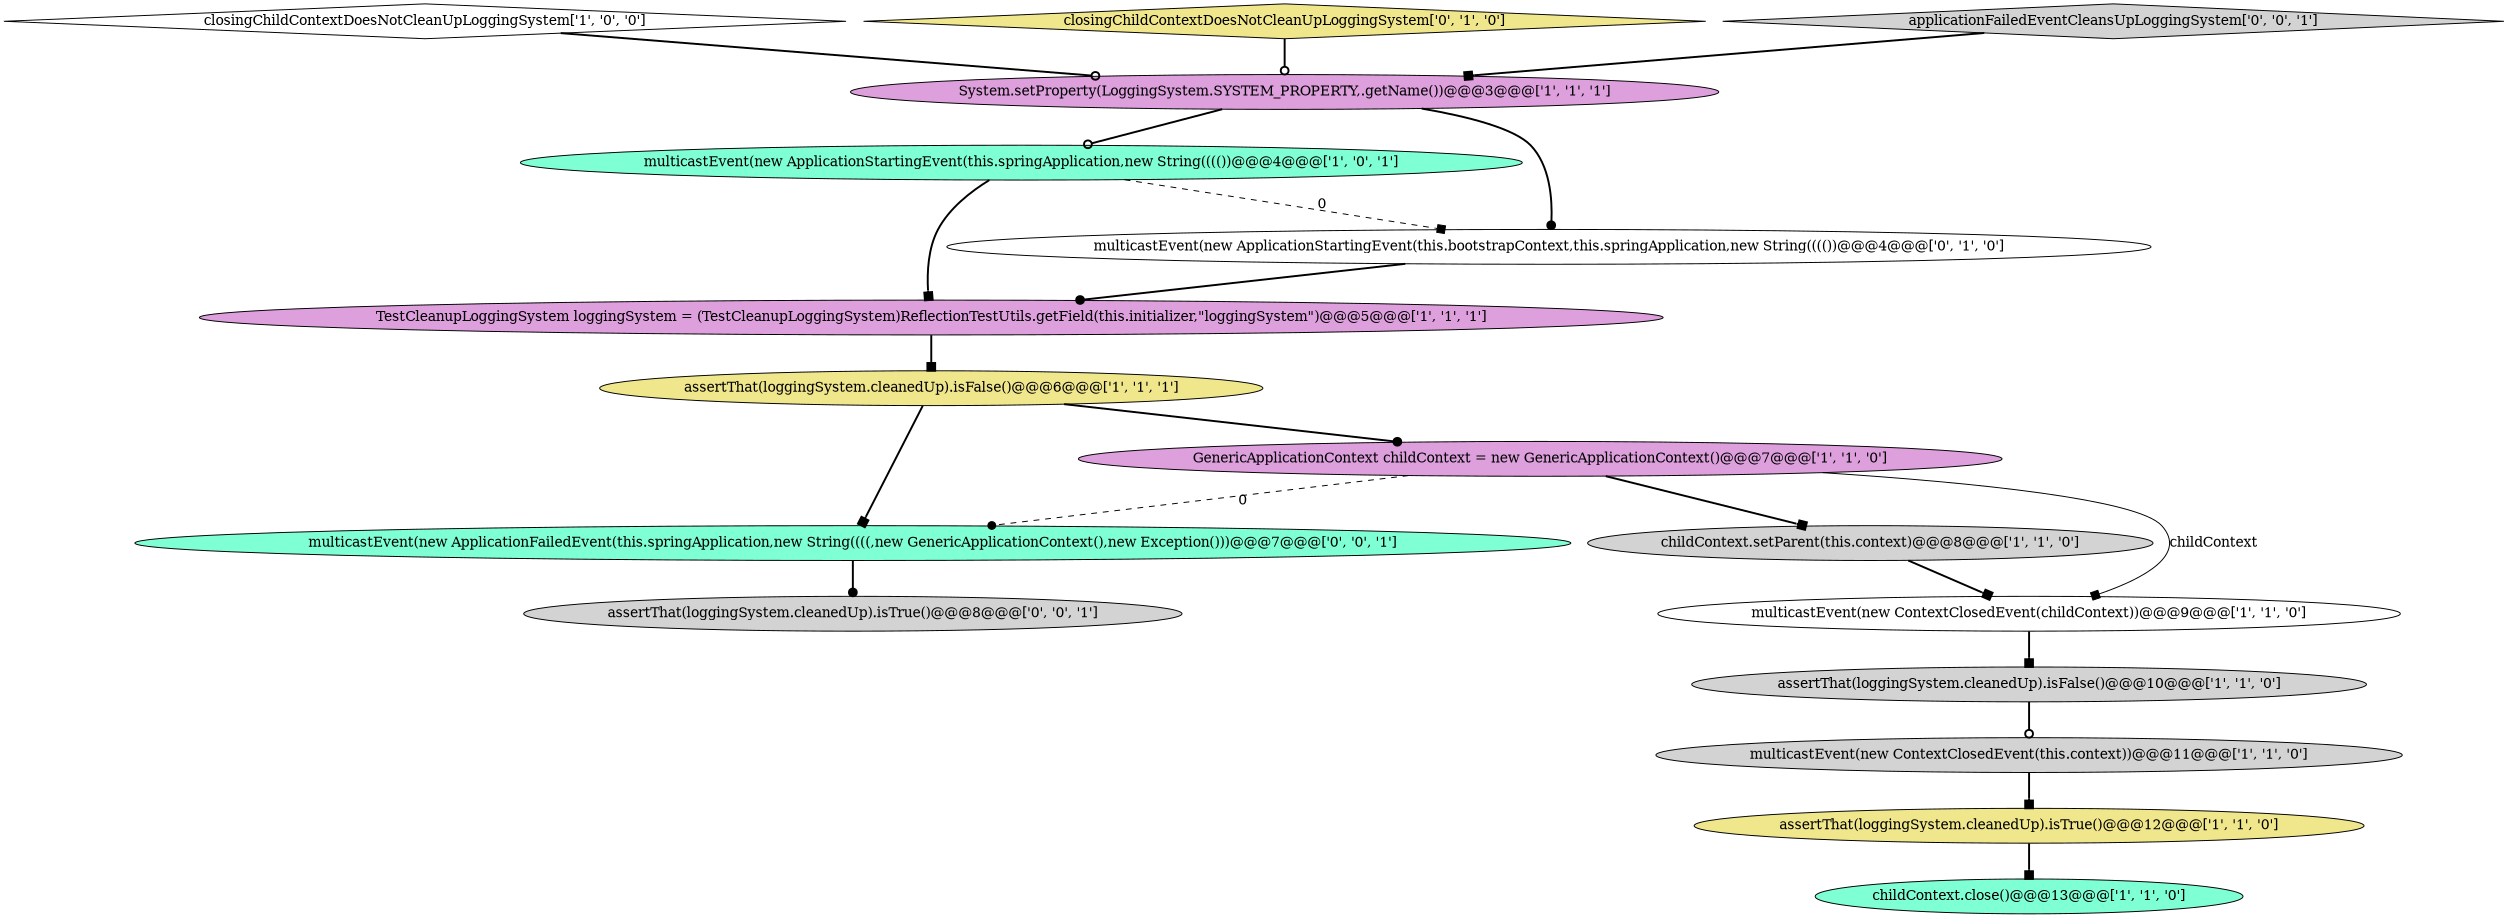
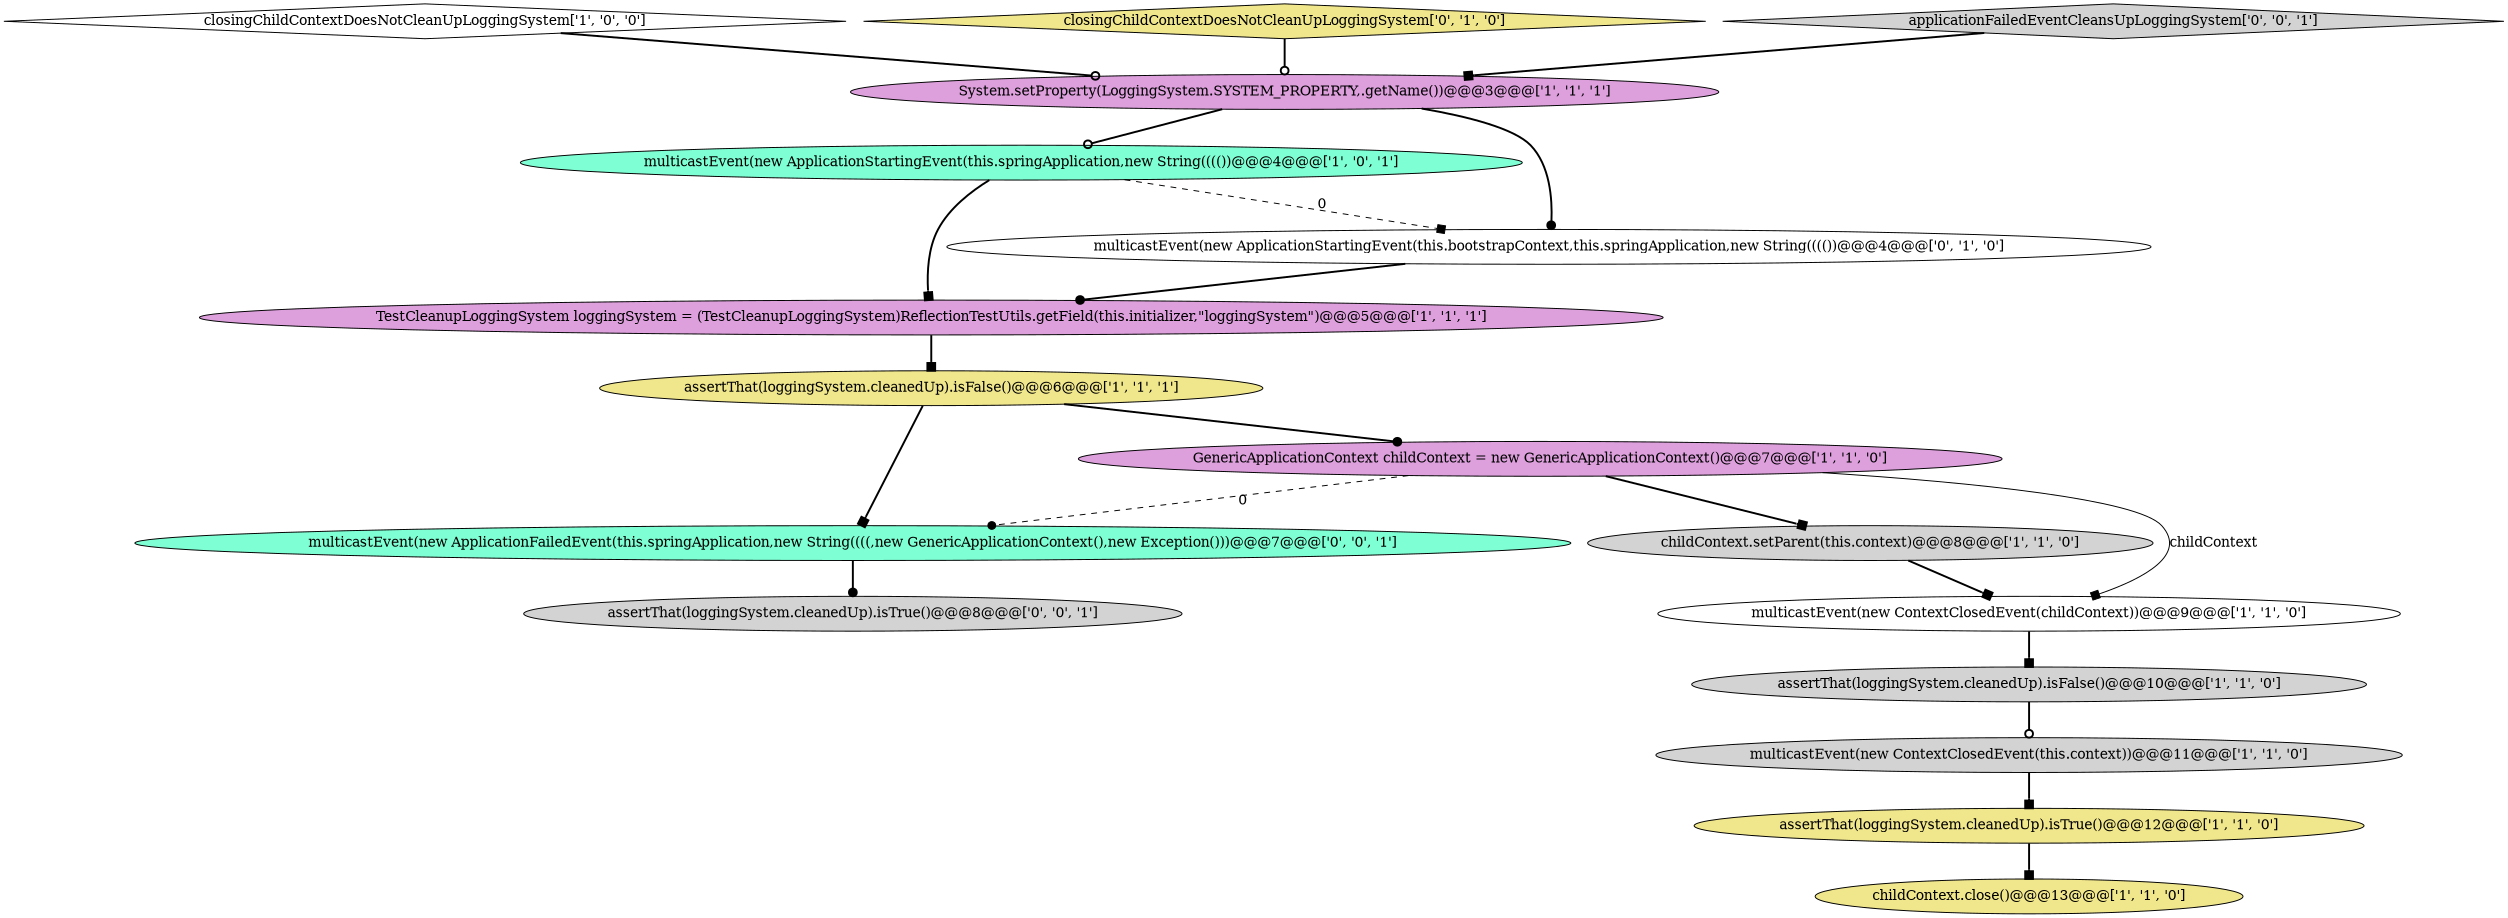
node "childContext.close()@@@13@@@['1', '1', '0']": fillcolor aquamarine -> khaki
